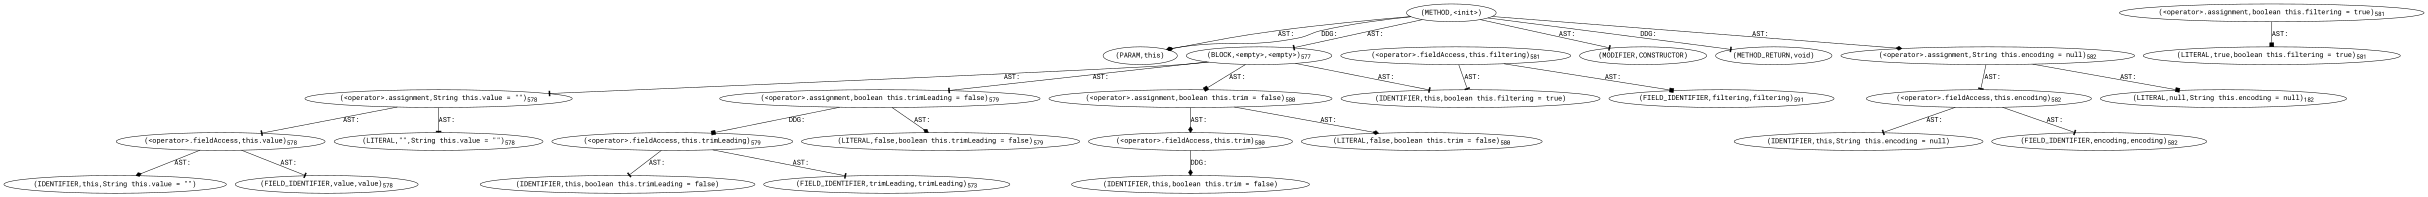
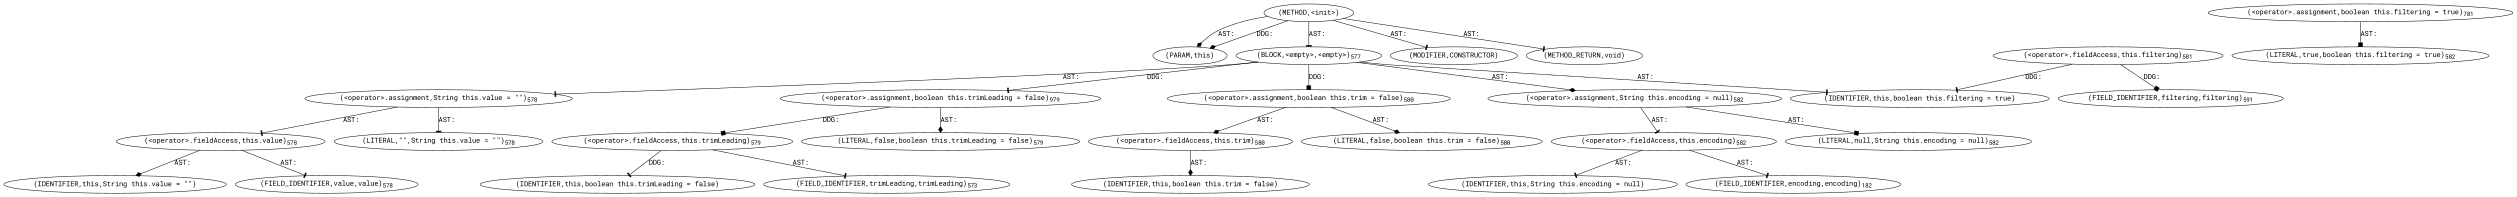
node "(<operator>.assignment,boolean this.filtering = true)": text "581" -> "781"
edge "(METHOD,<init>)" -> "(<operator>.assignment,String this.encoding = null)": now "(BLOCK,<empty>,<empty>)" -> "(<operator>.assignment,String this.encoding = null)"
edge "(METHOD,<init>)" -> "(METHOD_RETURN,void)": label "DDG: " -> "AST: "
node "(LITERAL,true,boolean this.filtering = true)": text "581" -> "582"
edge "(BLOCK,<empty>,<empty>)" -> "(<operator>.assignment,boolean this.trimLeading = false)": label "AST: " -> "DDG: "
edge "(BLOCK,<empty>,<empty>)" -> "(<operator>.assignment,boolean this.trim = false)": label "AST: " -> "DDG: "
edge "(<operator>.fieldAccess,this.filtering)" -> "(IDENTIFIER,this,boolean this.filtering = true)": label "AST: " -> "DDG: "
edge "(<operator>.fieldAccess,this.filtering)" -> "(FIELD_IDENTIFIER,filtering,filtering)": label "AST: " -> "DDG: "
node "(<operator>.assignment,boolean this.trimLeading = false)": text "579" -> "979"
node "(LITERAL,null,String this.encoding = null)": text "182" -> "582"
node "(FIELD_IDENTIFIER,encoding,encoding)": text "582" -> "182"
edge "(<operator>.fieldAccess,this.trimLeading)" -> "(IDENTIFIER,this,boolean this.trimLeading = false)": label "AST: " -> "DDG: "
edge "(<operator>.fieldAccess,this.trim)" -> "(IDENTIFIER,this,boolean this.trim = false)": label "DDG: " -> "AST: "
